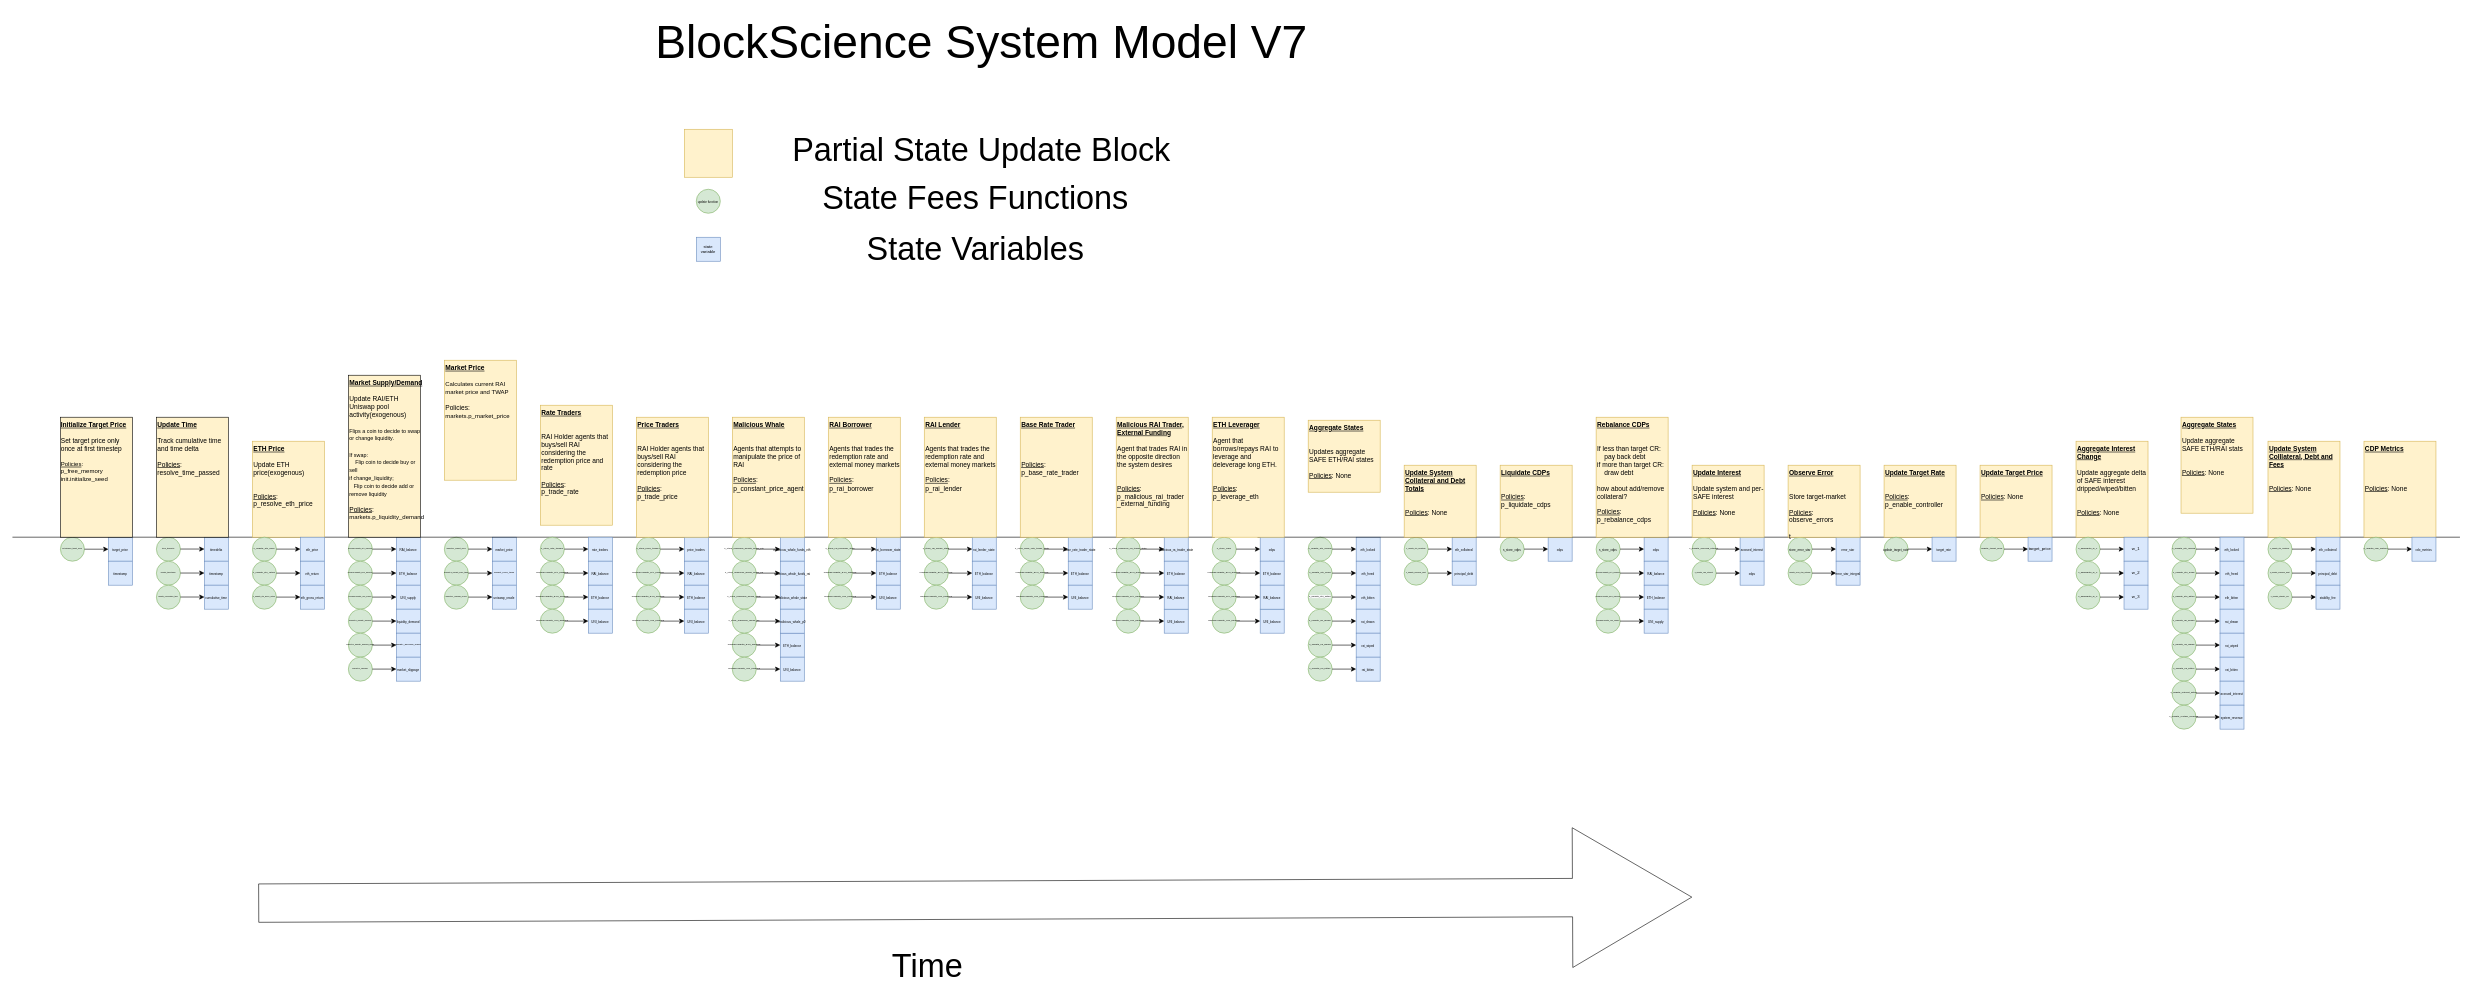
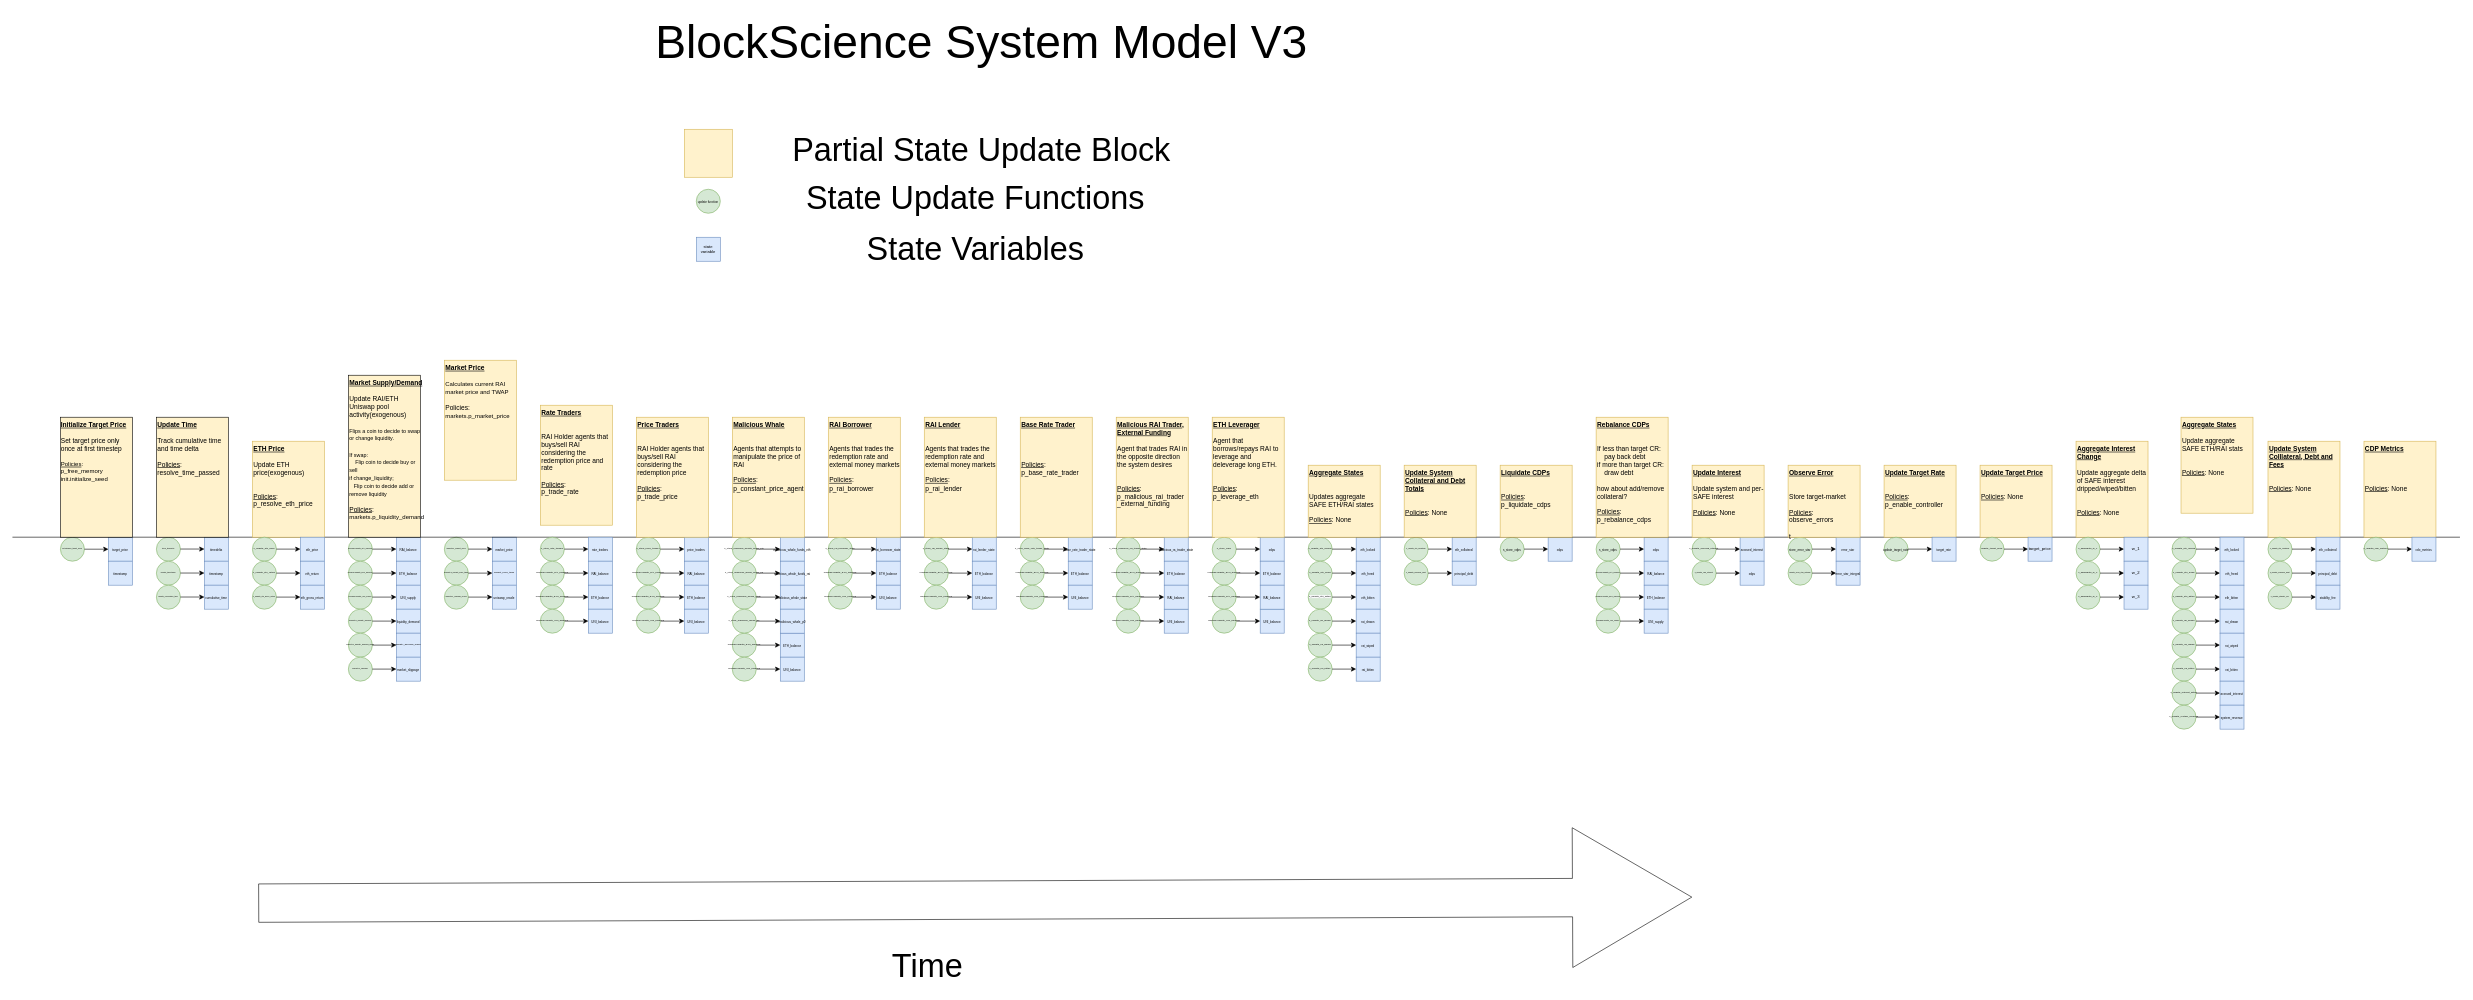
node "BlockScience System Model V7": label "BlockScience System Model V7" -> "BlockScience System Model V3"
node "State Fees Functions": label "State Fees Functions" -> "State Update Functions"
node "Aggregate States Updates aggregate SAFE ETH/RAI states Policies: None": moved (1344, 456) -> (1344, 501)
